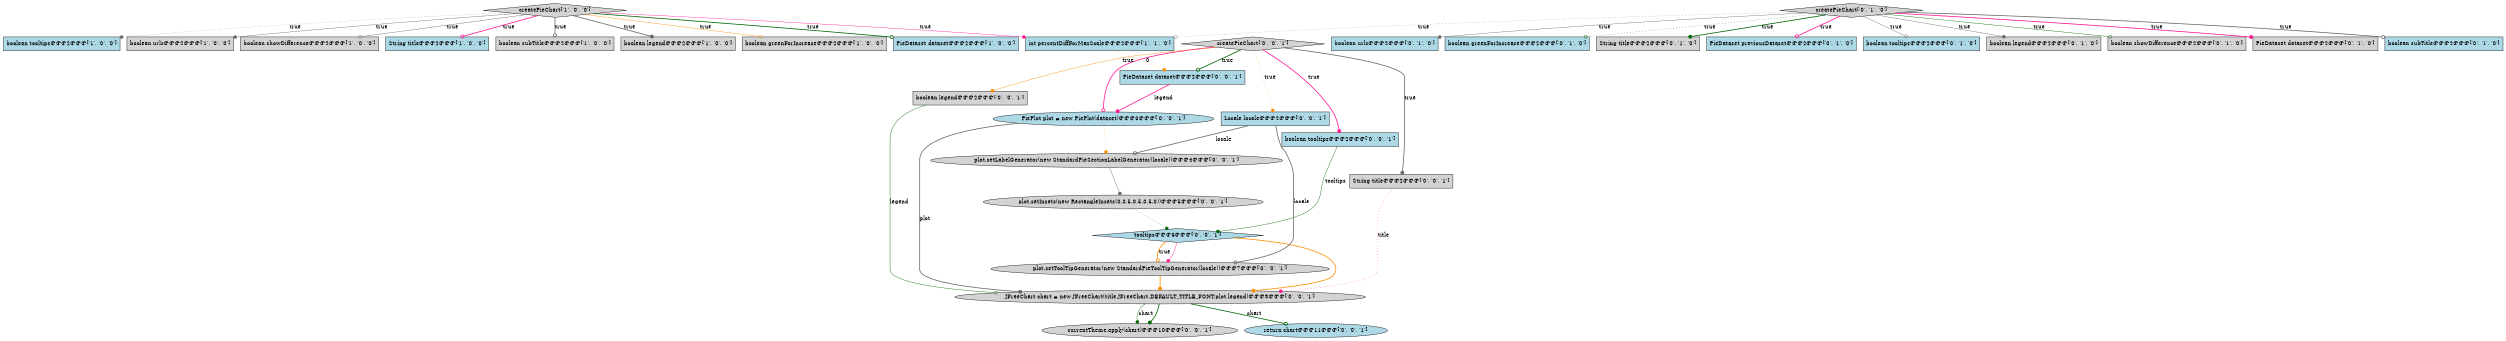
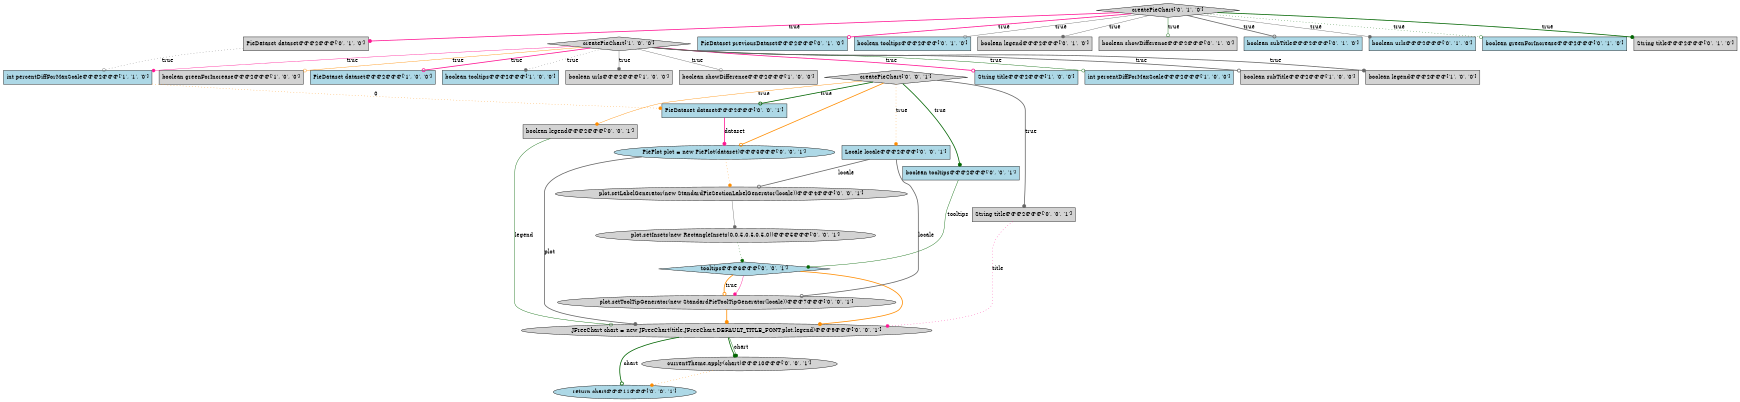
edge "createPieChart['0', '1', '0']" -> "int percentDiffForMaxScale@@@2@@@['1', '1', '0']": now "PieDataset dataset@@@2@@@['0', '1', '0']" -> "int percentDiffForMaxScale@@@2@@@['1', '1', '0']"
edge "createPieChart['1', '0', '0']" -> "PieDataset dataset@@@2@@@['1', '0', '0']": color darkgreen -> deeppink
edge "createPieChart['0', '0', '1']" -> "PiePlot plot = new PiePlot(dataset)@@@3@@@['0', '0', '1']": color deeppink -> darkorange
node "int percentDiffForMaxScale@@@2@@@['1', '0', '0']": added
edge "createPieChart['0', '0', '1']" -> "boolean tooltips@@@2@@@['0', '0', '1']": color deeppink -> darkgreen
edge "PieDataset dataset@@@2@@@['0', '0', '1']" -> "PiePlot plot = new PiePlot(dataset)@@@3@@@['0', '0', '1']": label "legend" -> "dataset"
edge "currentTheme.apply(chart)@@@10@@@['0', '0', '1']" -> "return chart@@@11@@@['0', '0', '1']": added
